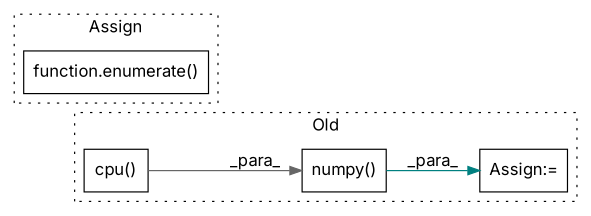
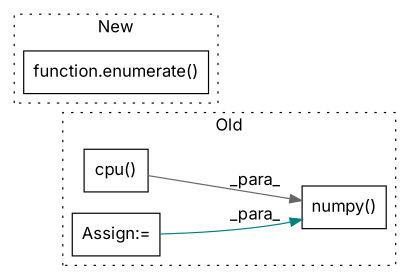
cluster "Assign": label "Assign" -> "New"
edge "numpy()" -> "Assign:=": reversed
